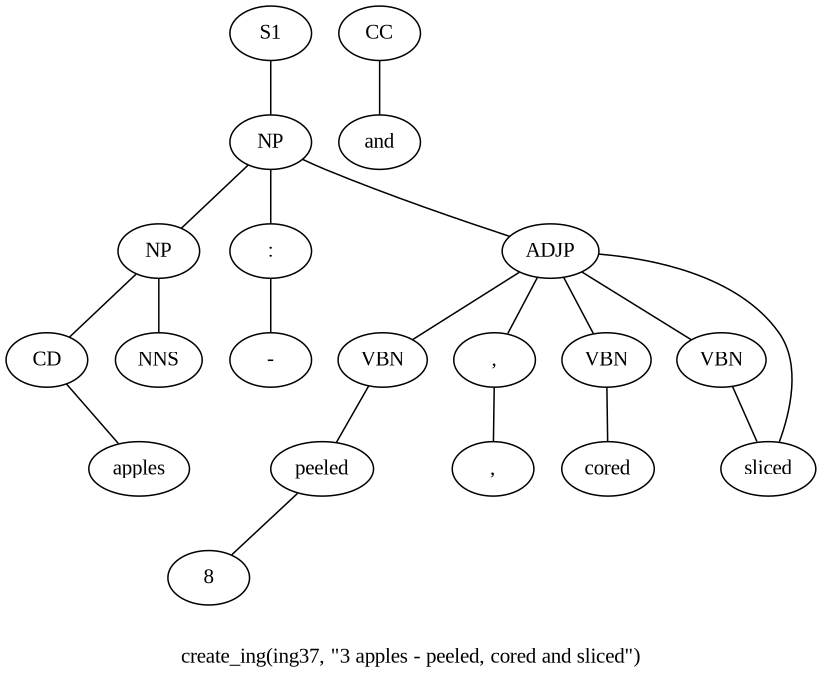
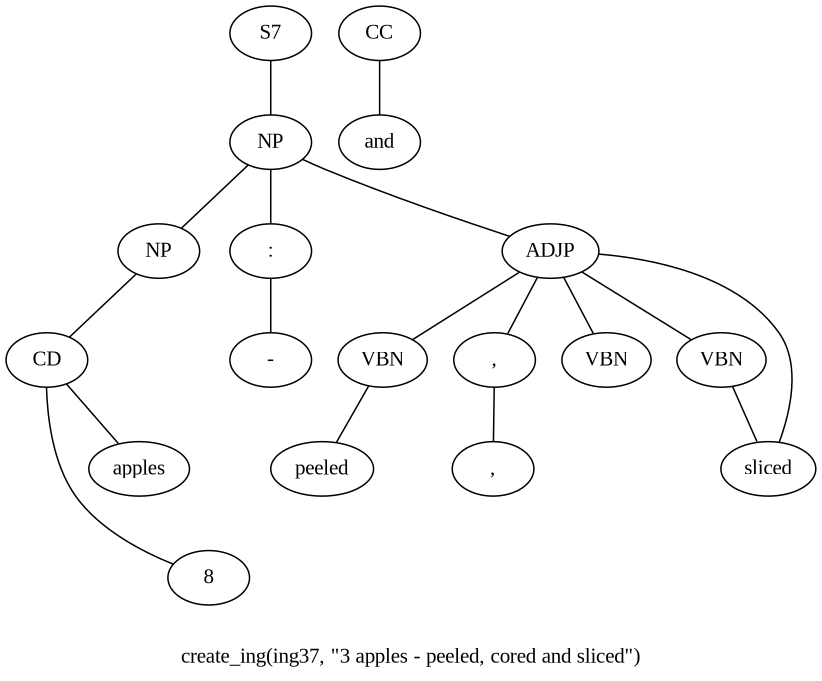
node "S1": label "S1" -> "S7"
node "NNS": removed
node "cored": removed
edge "peeled" -- "8": now "CD" -- "8"
